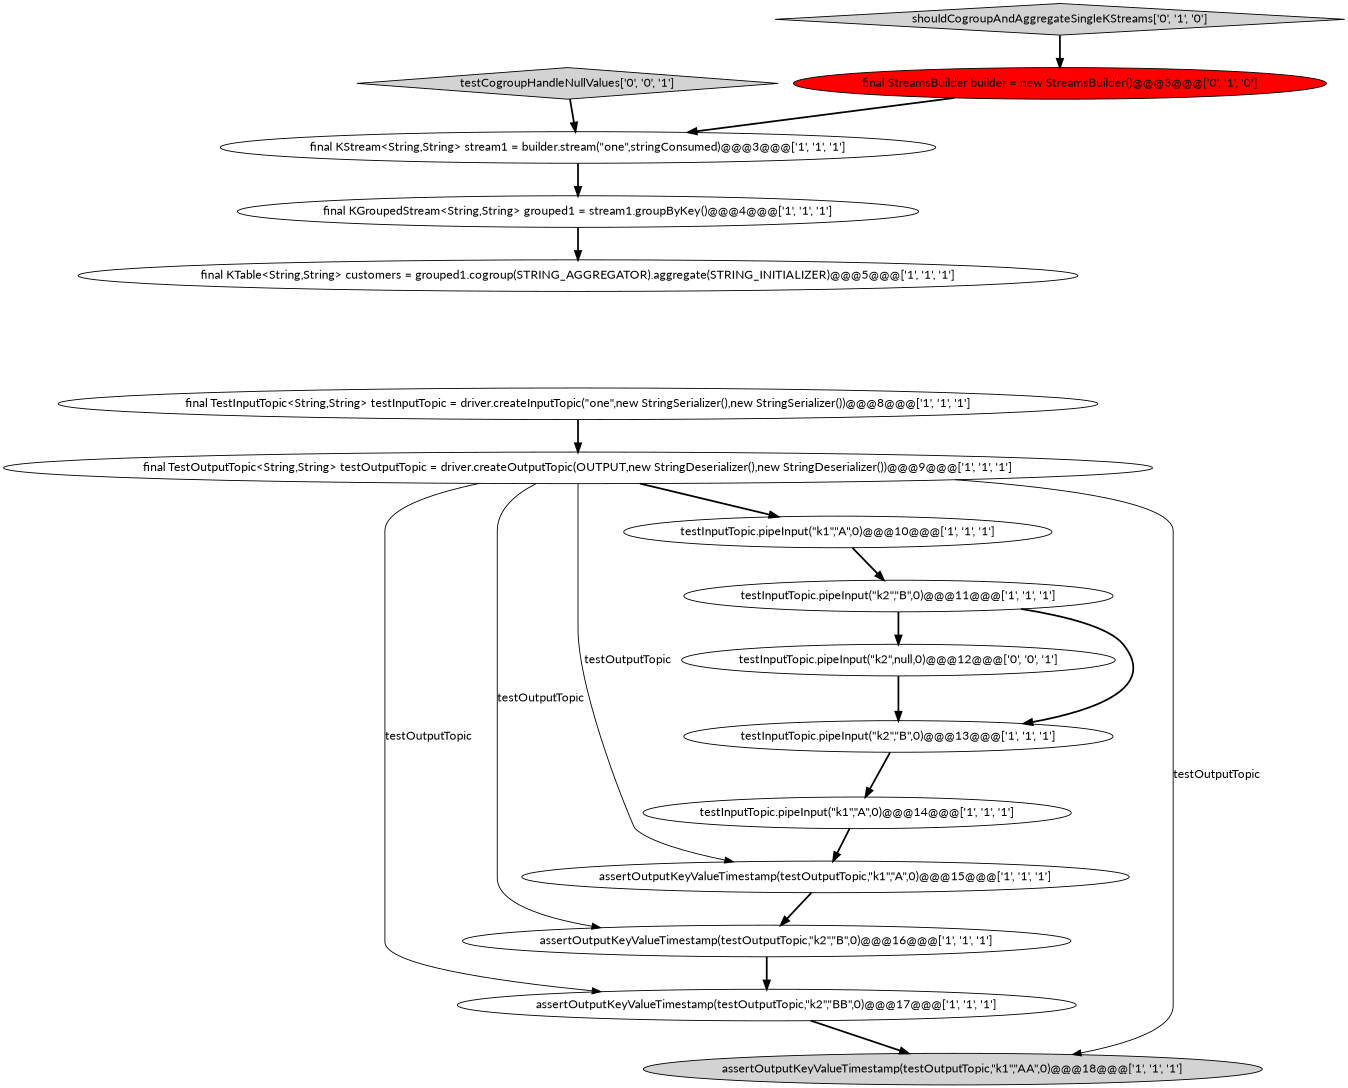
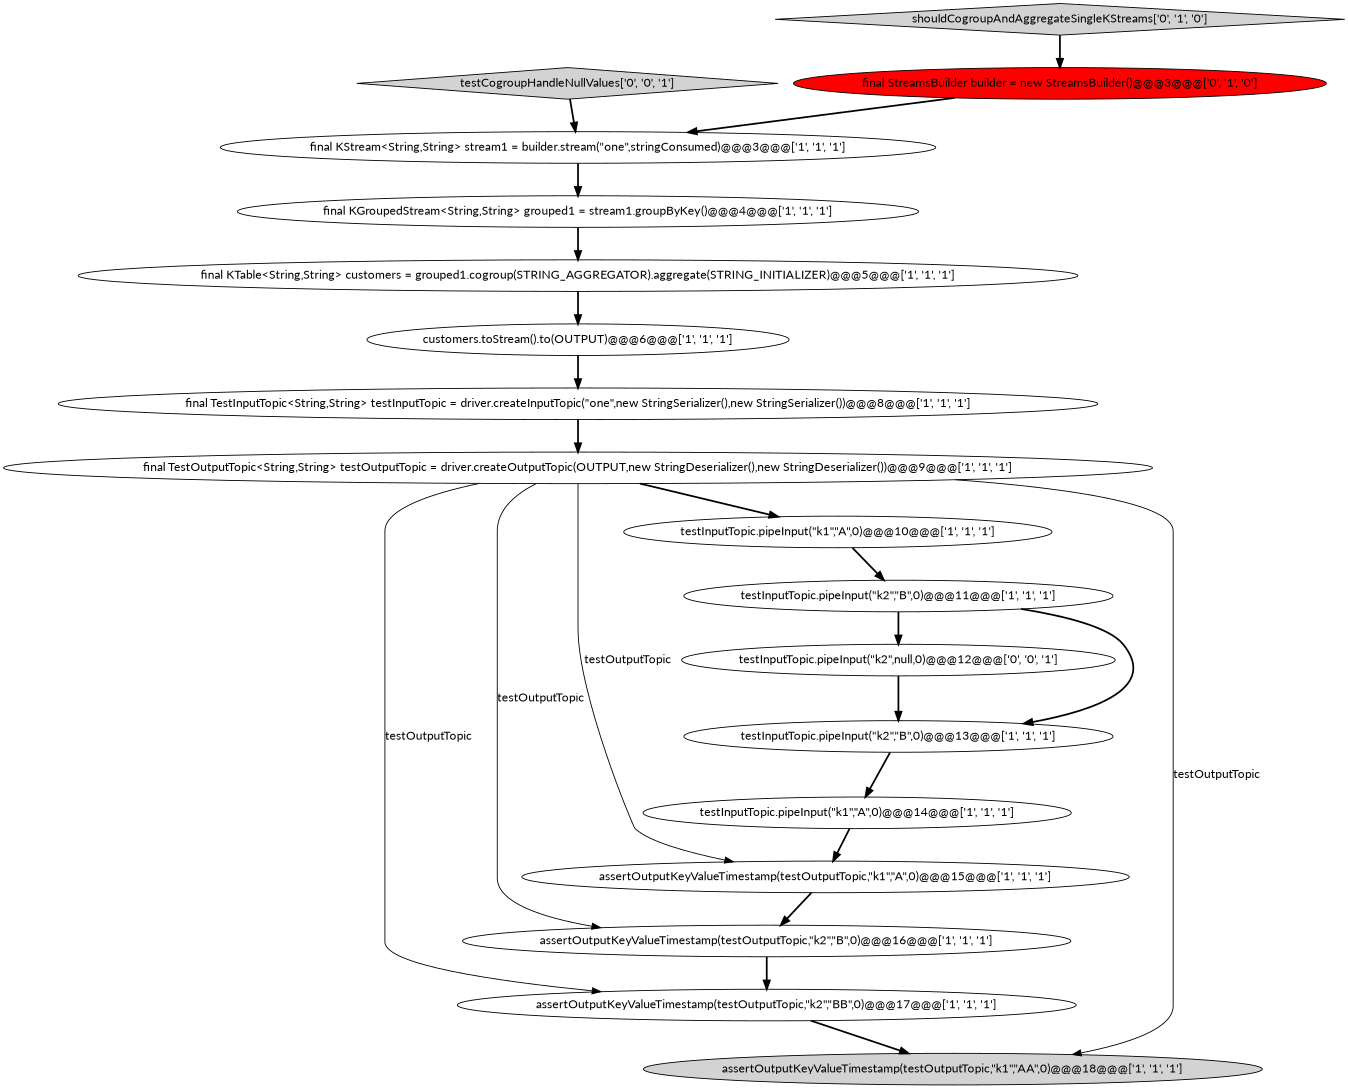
node "customers.toStream().to(OUTPUT)@@@6@@@['1', '1', '1']": added
